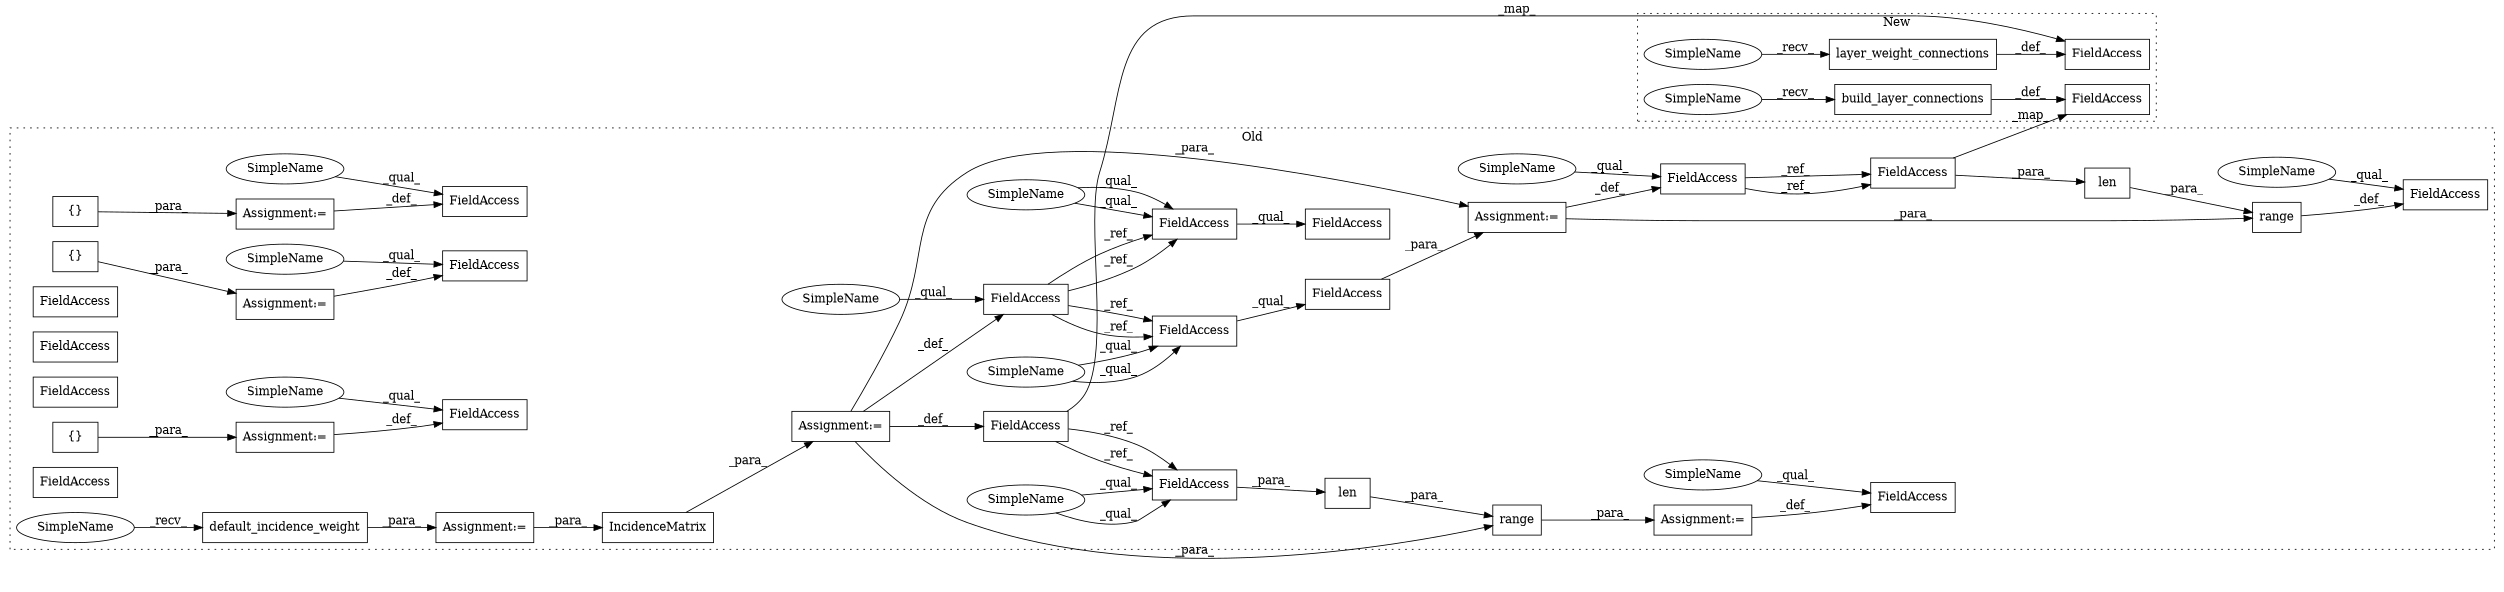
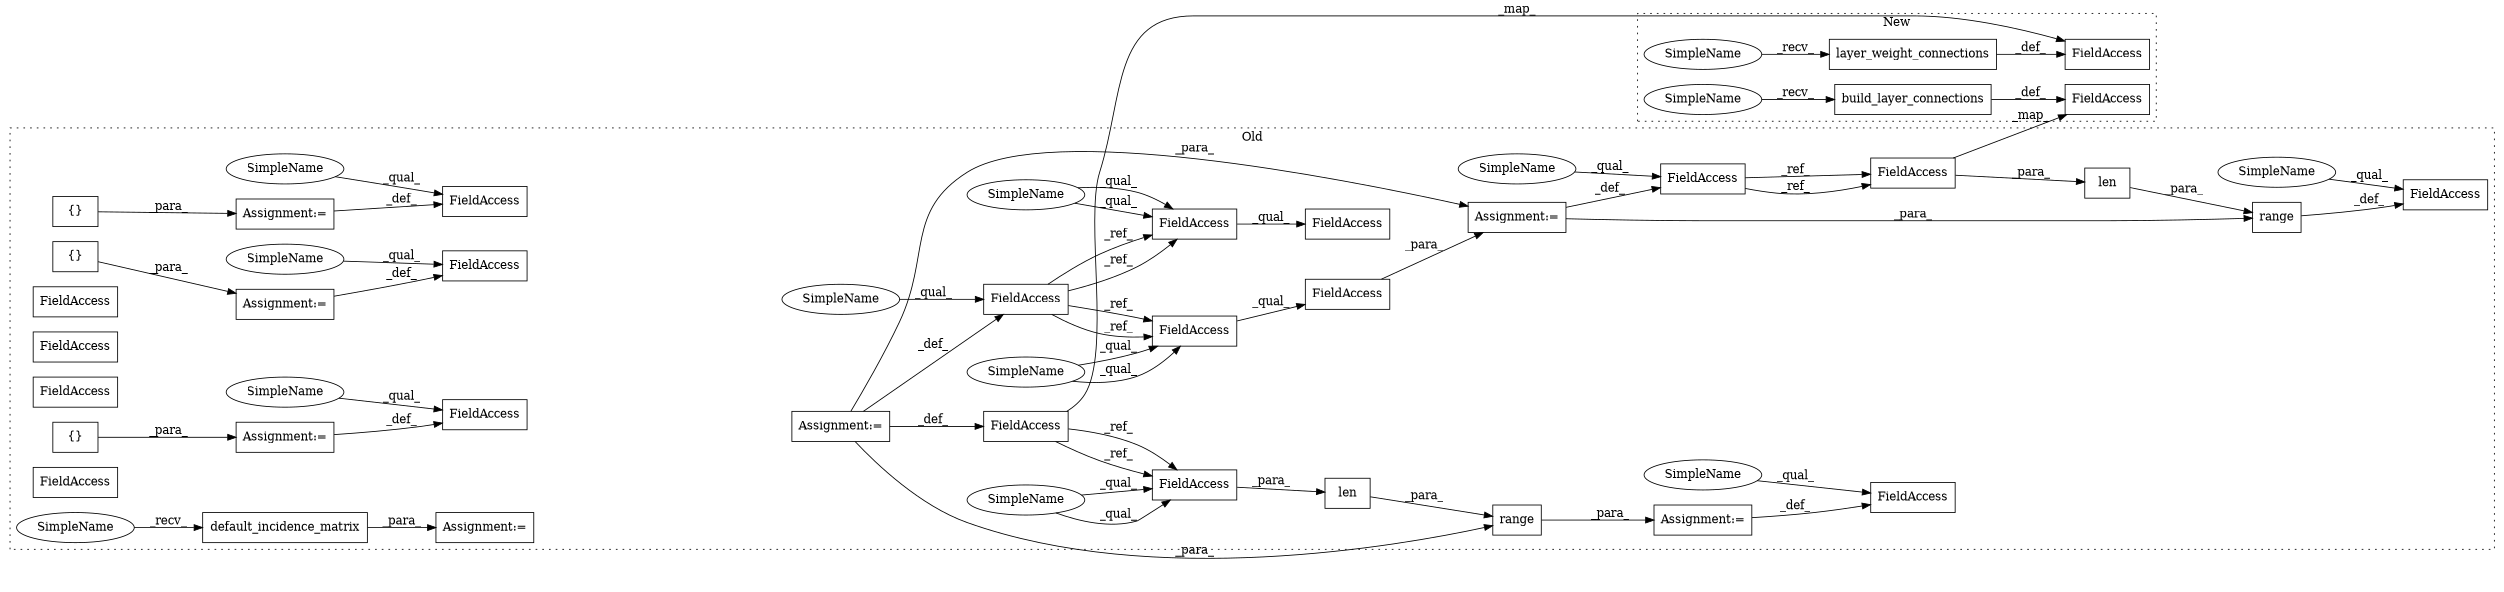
node "default_incidence_weight": label "default_incidence_weight" -> "default_incidence_matrix"
node "IncidenceMatrix": removed
